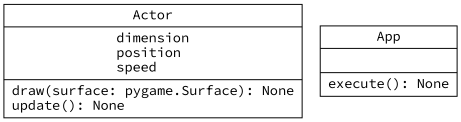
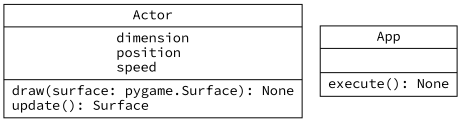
node "Actor": text "update(): None" -> "update(): Surface"
